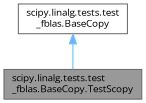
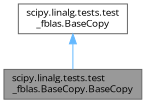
node "scipy.linalg.tests.test _fblas.BaseCopy.TestScopy": label "scipy.linalg.tests.test _fblas.BaseCopy.TestScopy" -> "scipy.linalg.tests.test _fblas.BaseCopy.BaseCopy"
